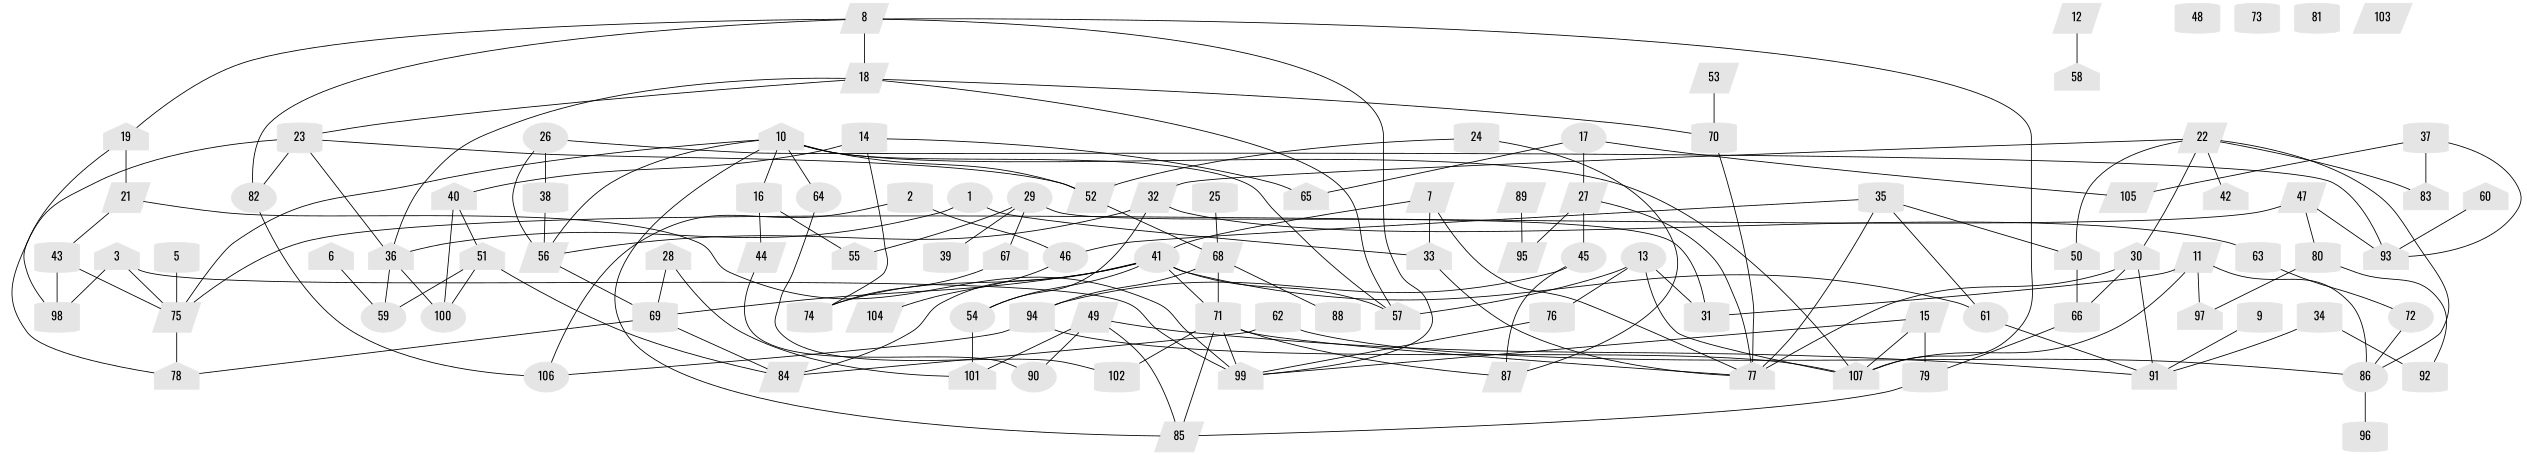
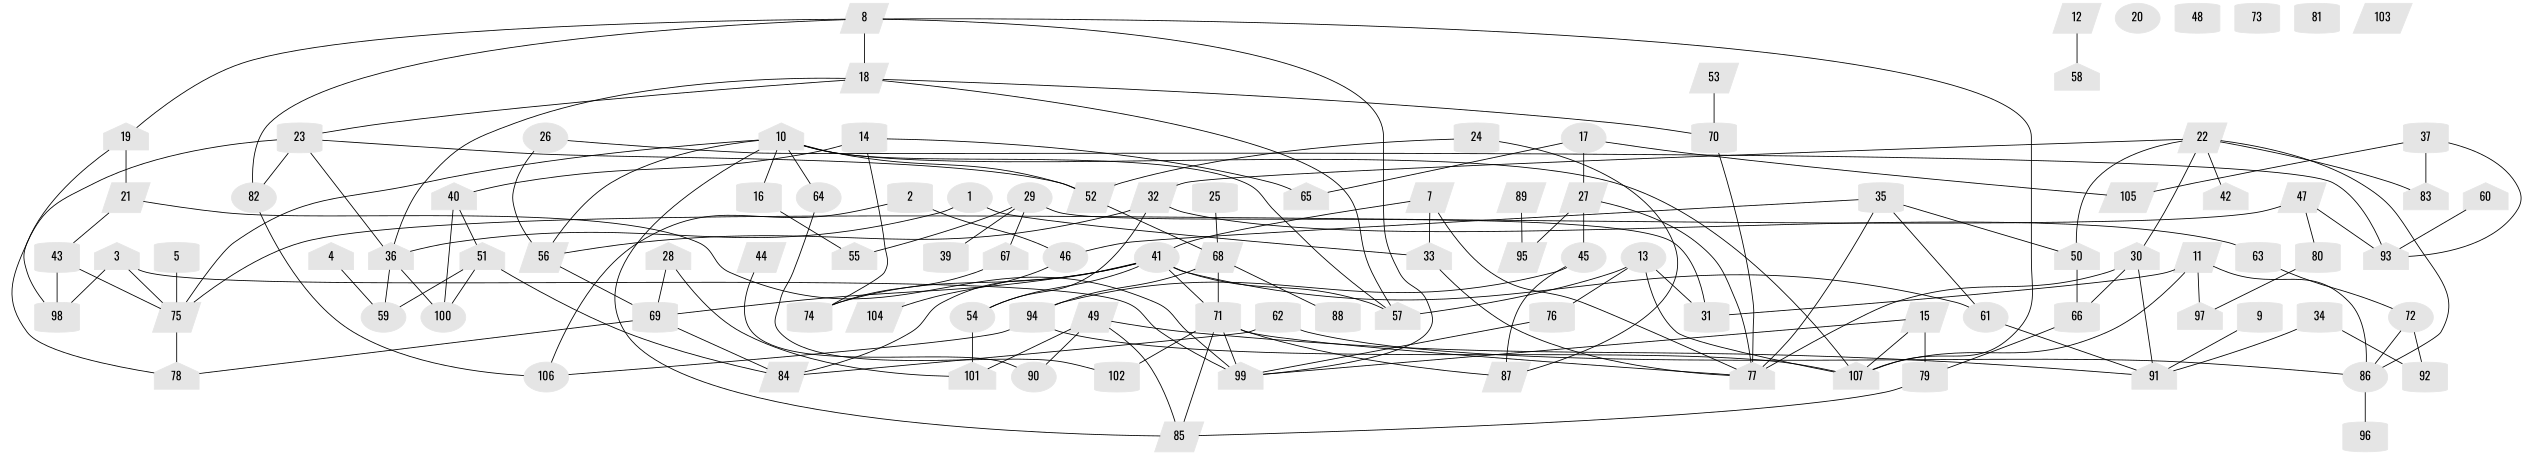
node "20": added
node "38": removed
edge "16" -- "44": removed
node "6": label "6" -> "4"
edge "80" -- "92": now "72" -- "92"
